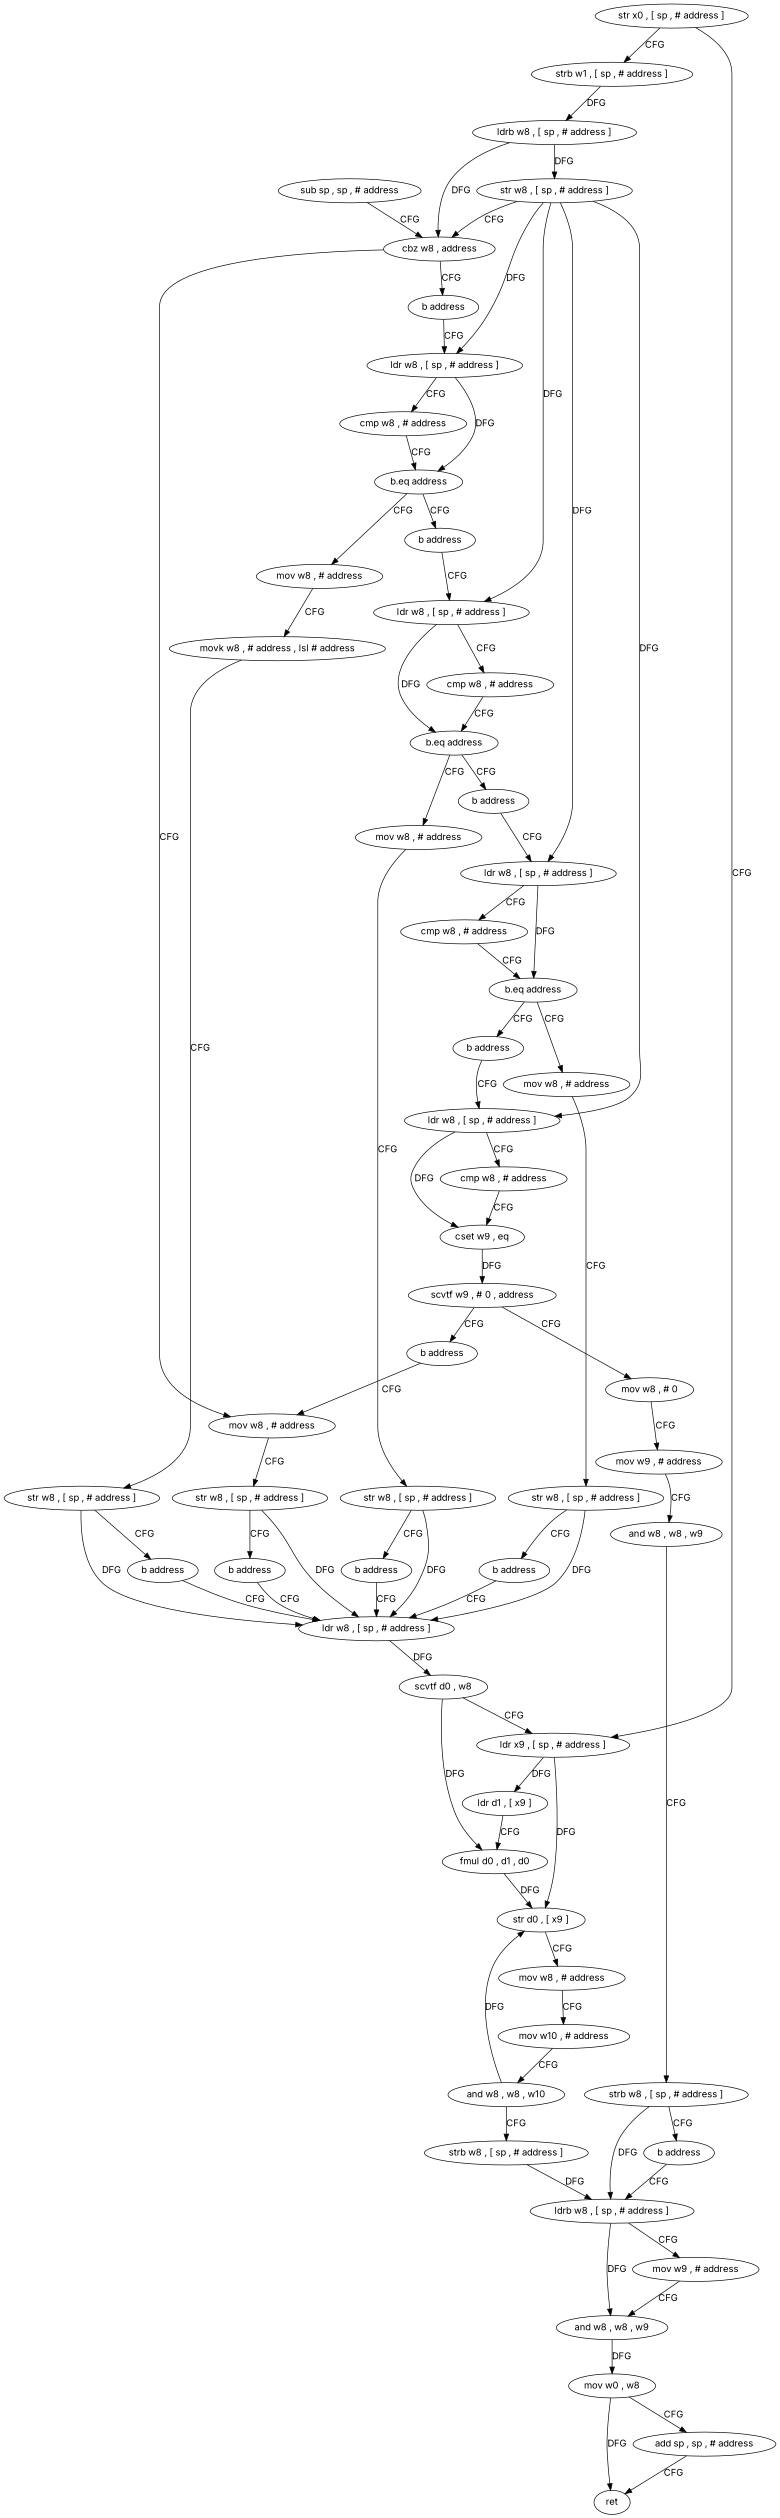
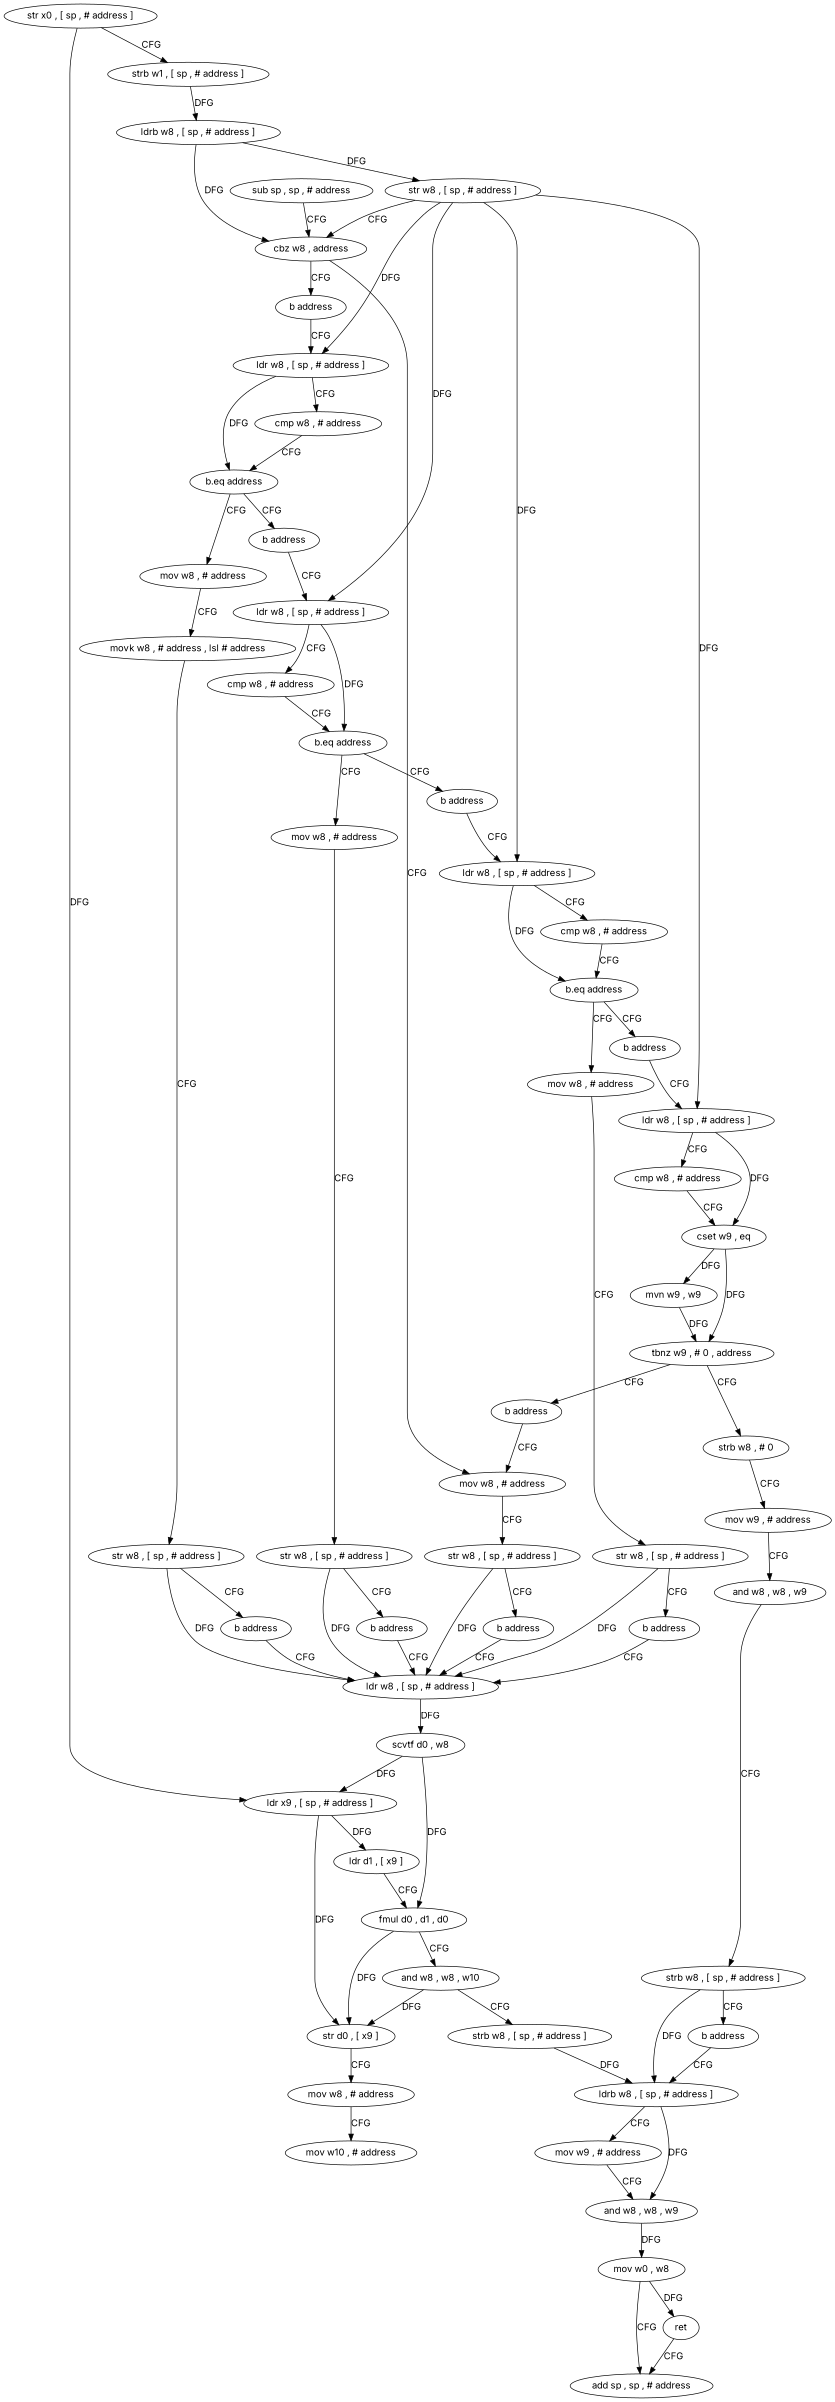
edge "str x0 , [ sp , # address ]" -> "ldr x9 , [ sp , # address ]": label "CFG" -> "DFG"
node "scvtf w9 , # 0 , address": label "scvtf w9 , # 0 , address" -> "tbnz w9 , # 0 , address"
node "mvn w9 , w9": added
node "mov w8 , # 0": label "mov w8 , # 0" -> "strb w8 , # 0"
edge "scvtf d0 , w8" -> "ldr x9 , [ sp , # address ]": label "CFG" -> "DFG"
edge "mov w10 , # address" -> "and w8 , w8 , w10": now "fmul d0 , d1 , d0" -> "and w8 , w8 , w10"
edge "add sp , sp , # address" -> "ret": reversed
